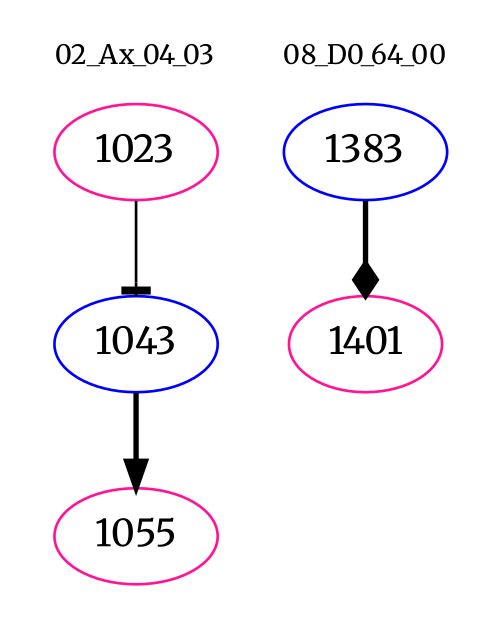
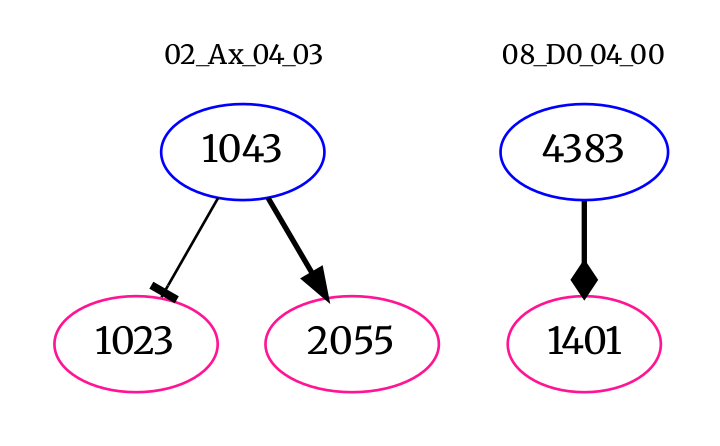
cluster "08_D0_64_00": label "08_D0_64_00" -> "08_D0_04_00"
node "1383": label "1383" -> "4383"
edge "1023" -> "1043": reversed
node "1055": label "1055" -> "2055"
